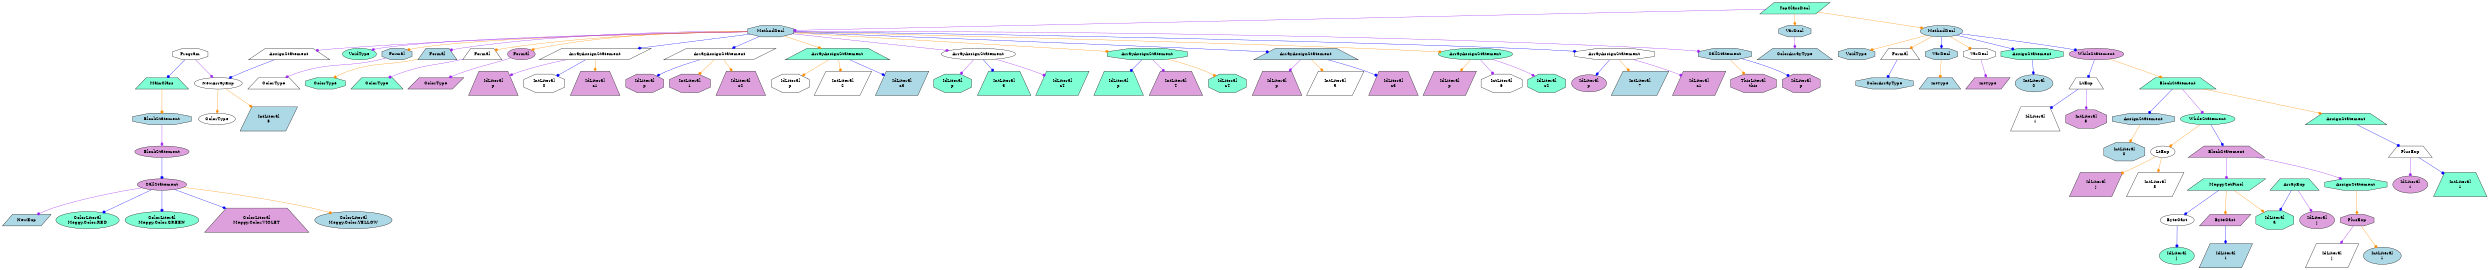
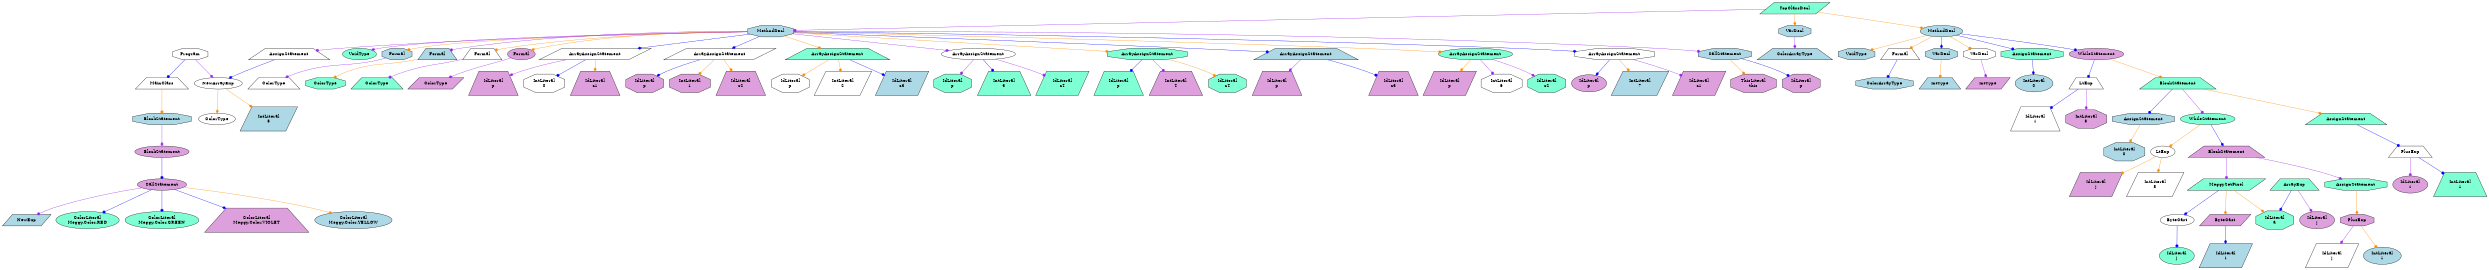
node "MainClass": fillcolor aquamarine -> white
node "IntLiteral 5": removed
